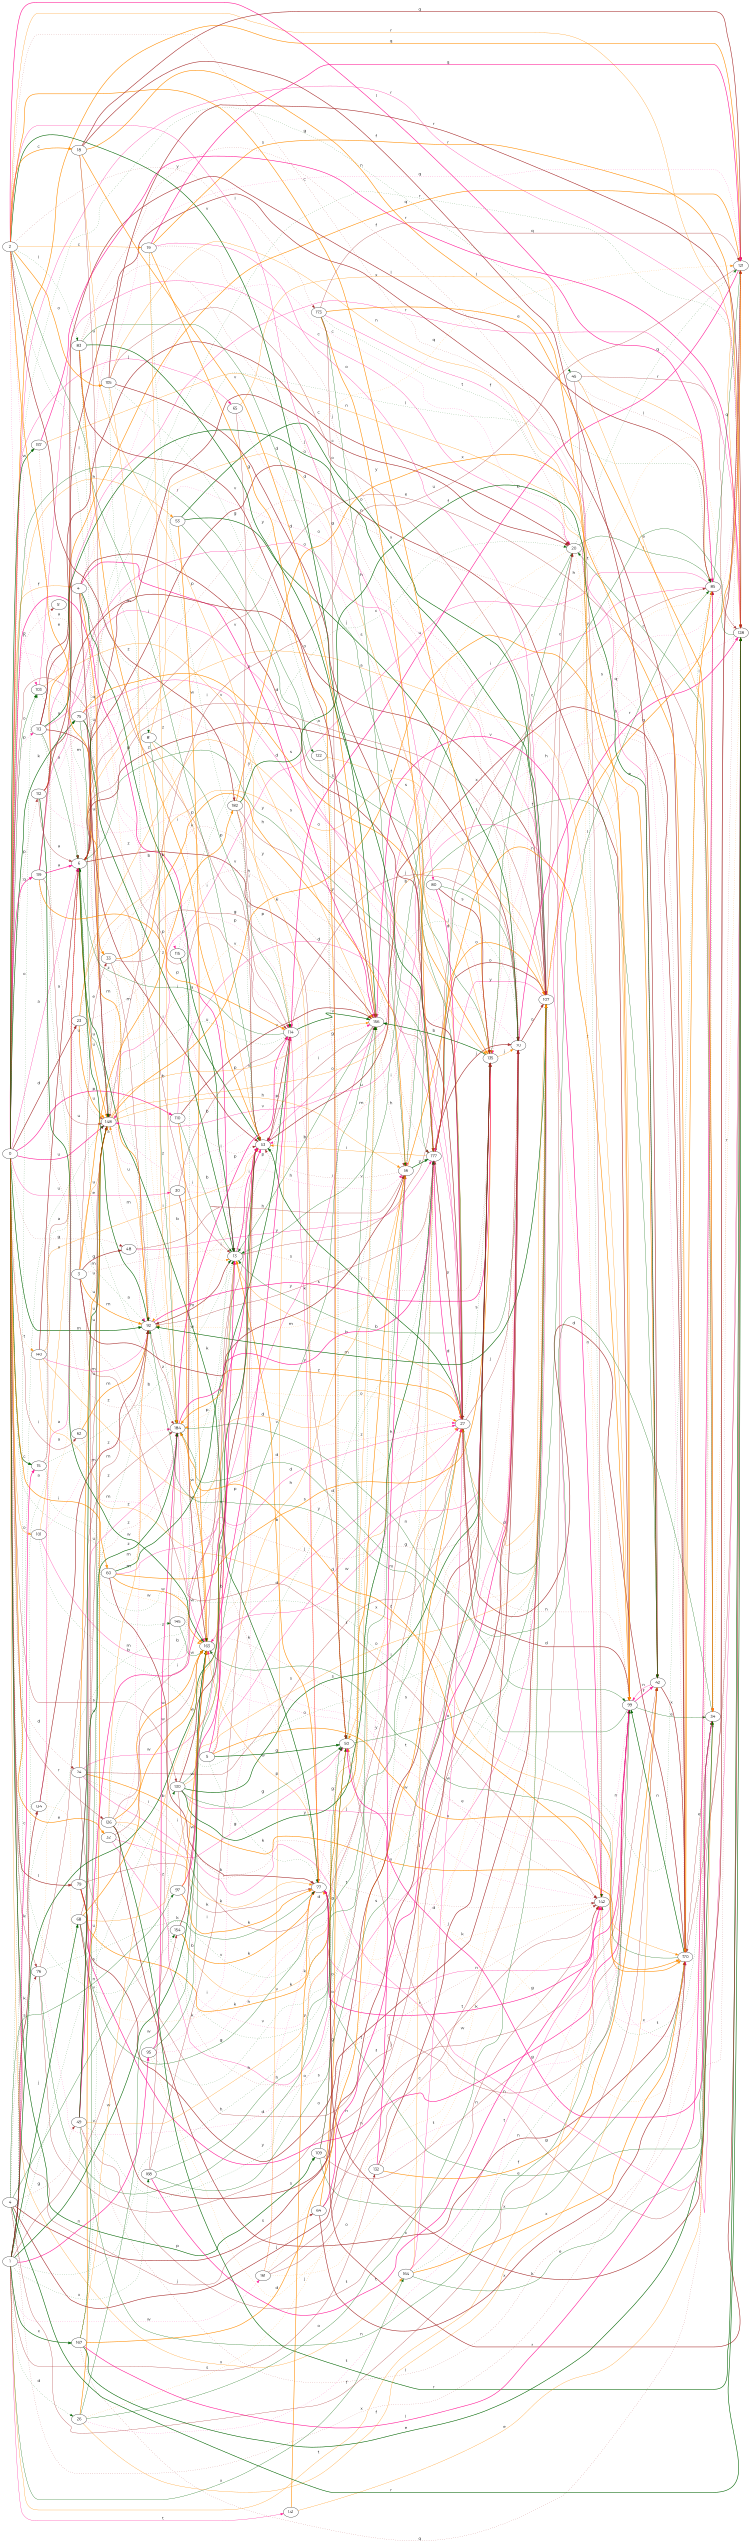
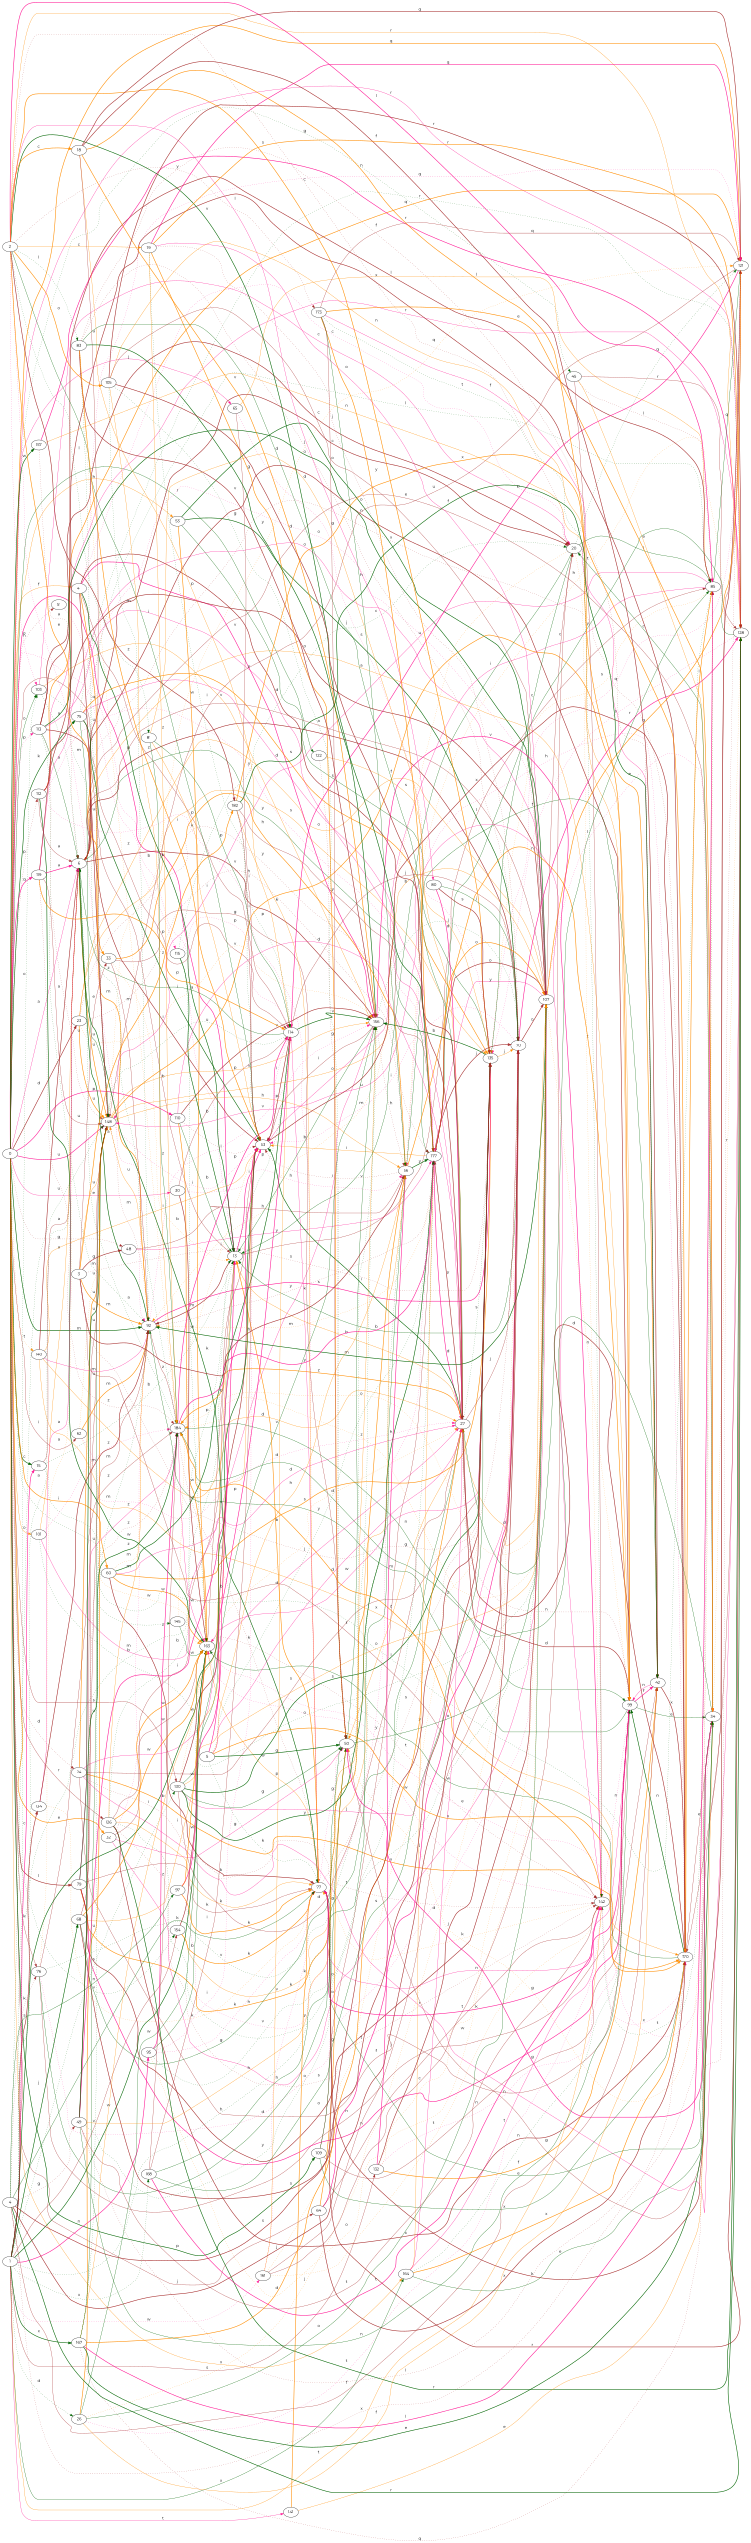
edge "92" -> "177": style solid -> dotted
